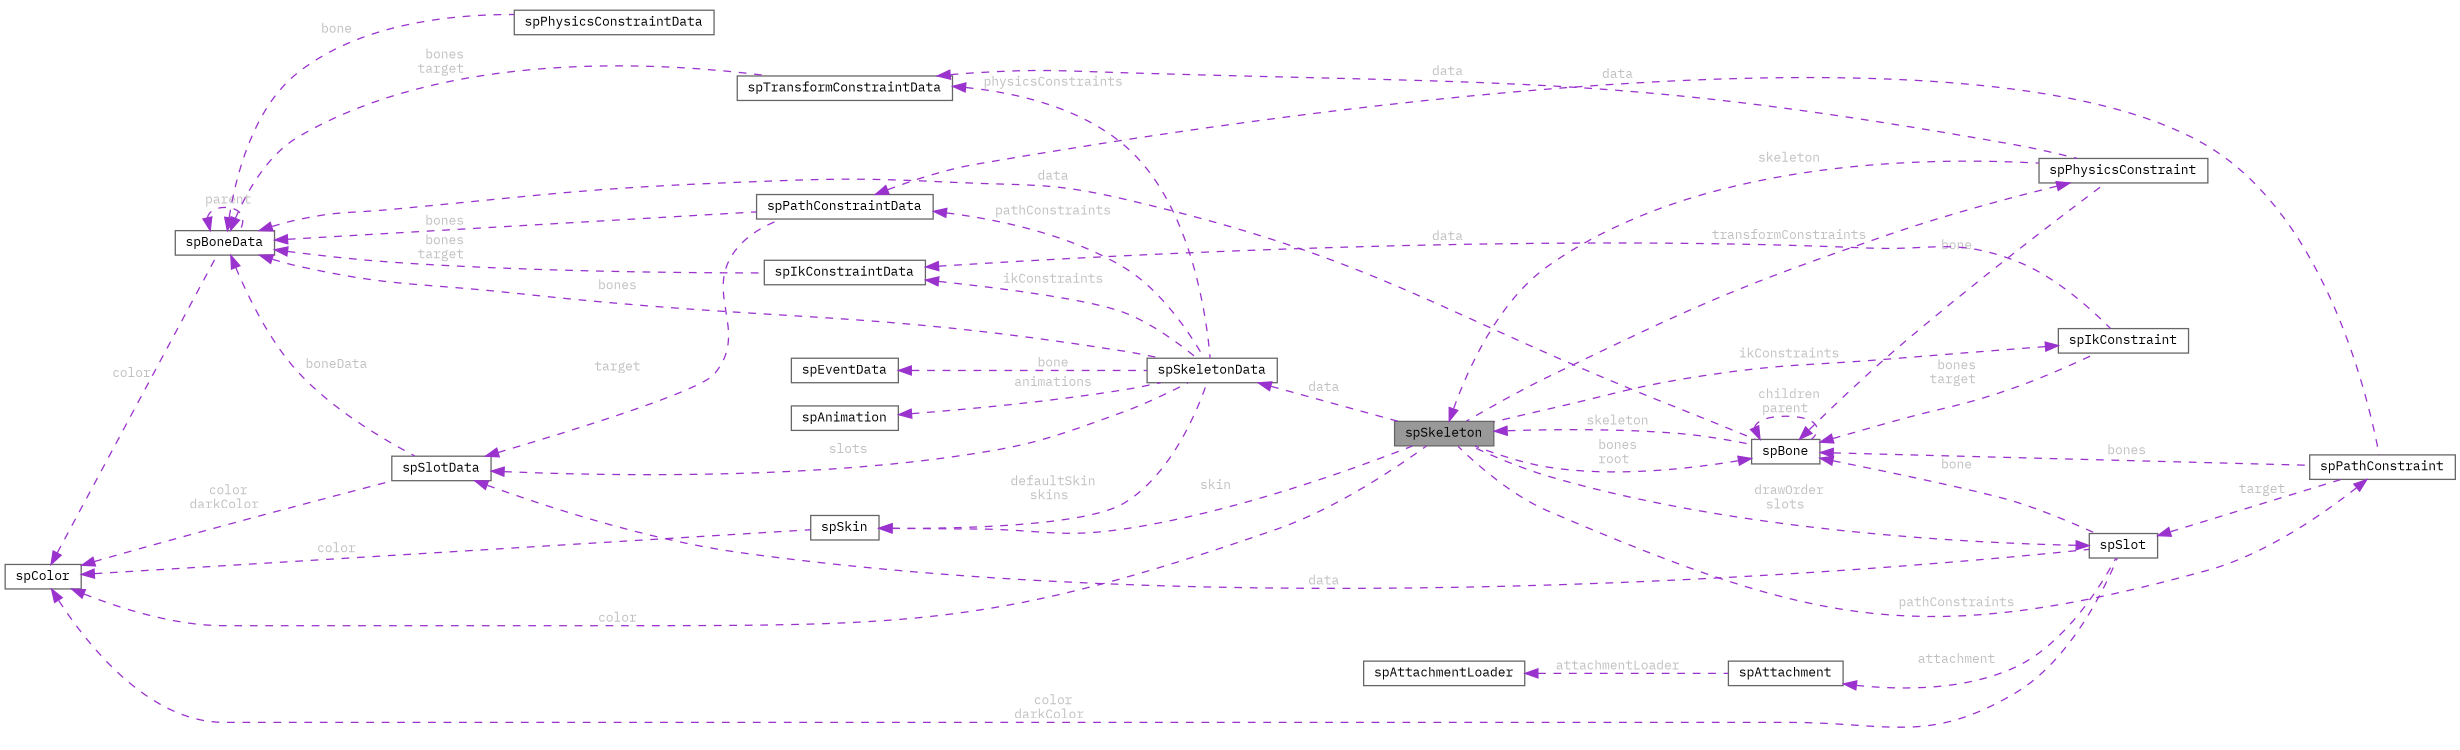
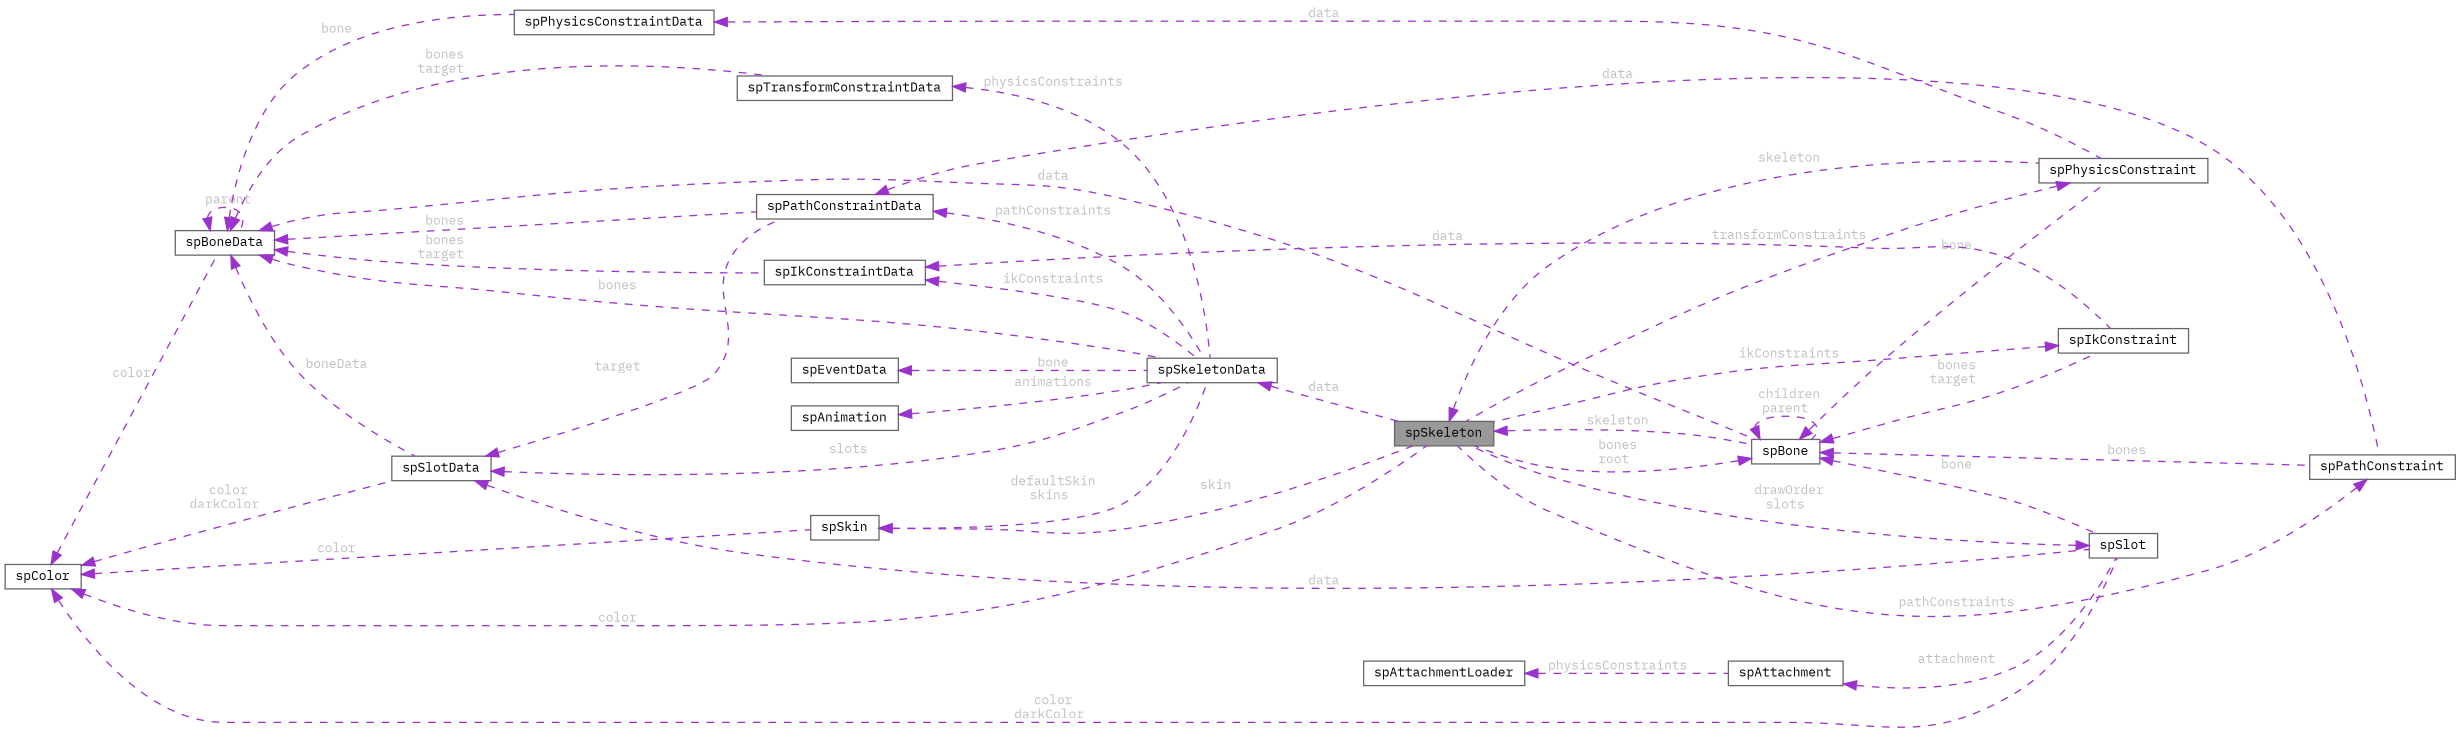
edge "spPhysicsConstraint" -> "spTransformConstraintData": now "spPhysicsConstraint" -> "spPhysicsConstraintData"
edge "spPathConstraint" -> "spSlot": removed, label "target"
edge "spAttachment" -> "spAttachmentLoader": label " attachmentLoader" -> " physicsConstraints"
